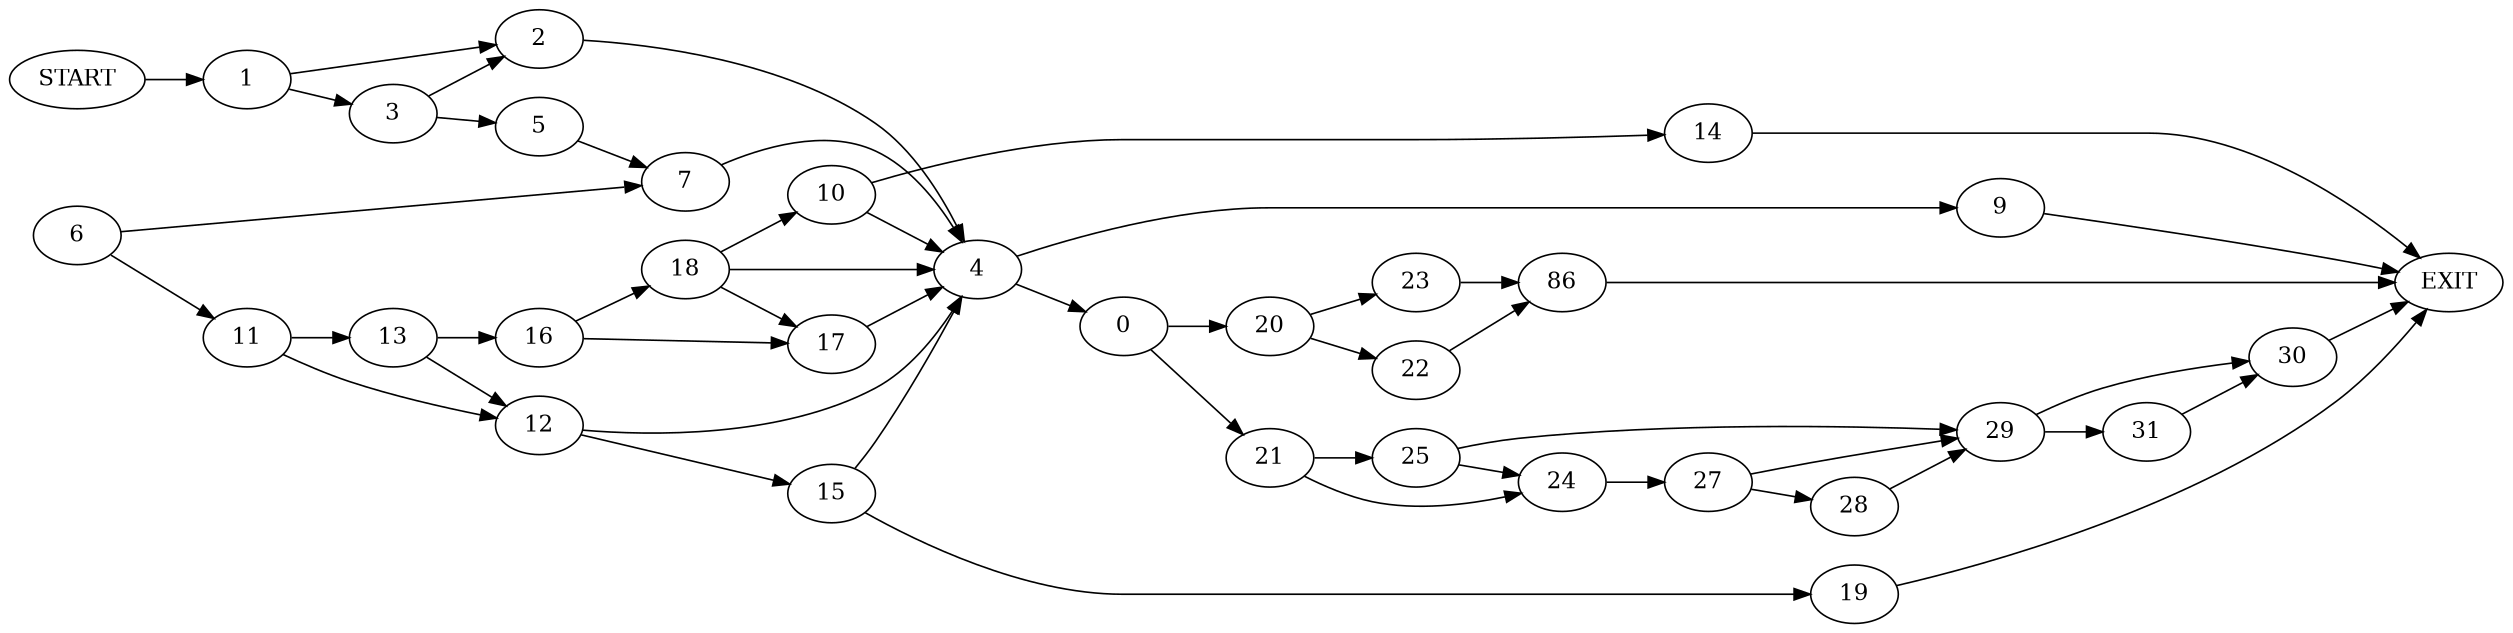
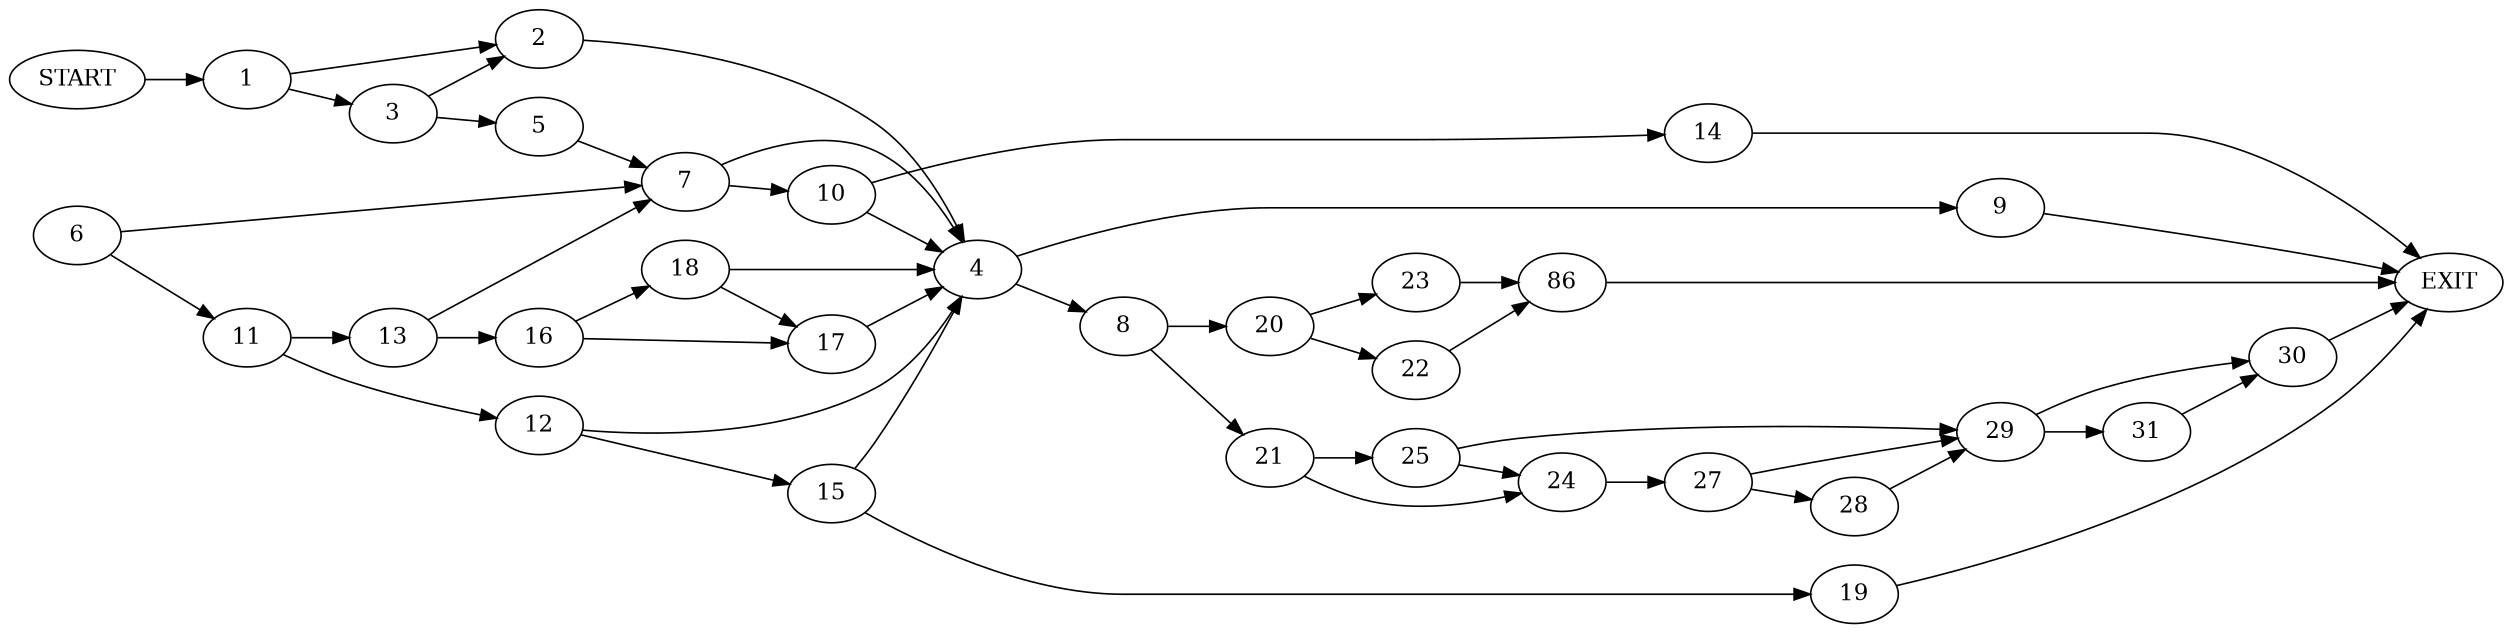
edge "18" -> "10": now "7" -> "10"
node "0": label "0" -> "8"
edge "13" -> "12": now "13" -> "7"
